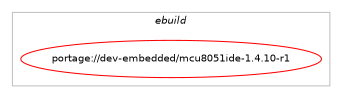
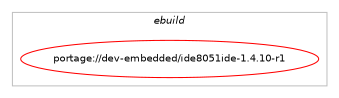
node "portage://dev-embedded/mcu8051ide-1.4.10-r1": label "portage://dev-embedded/mcu8051ide-1.4.10-r1" -> "portage://dev-embedded/ide8051ide-1.4.10-r1"
